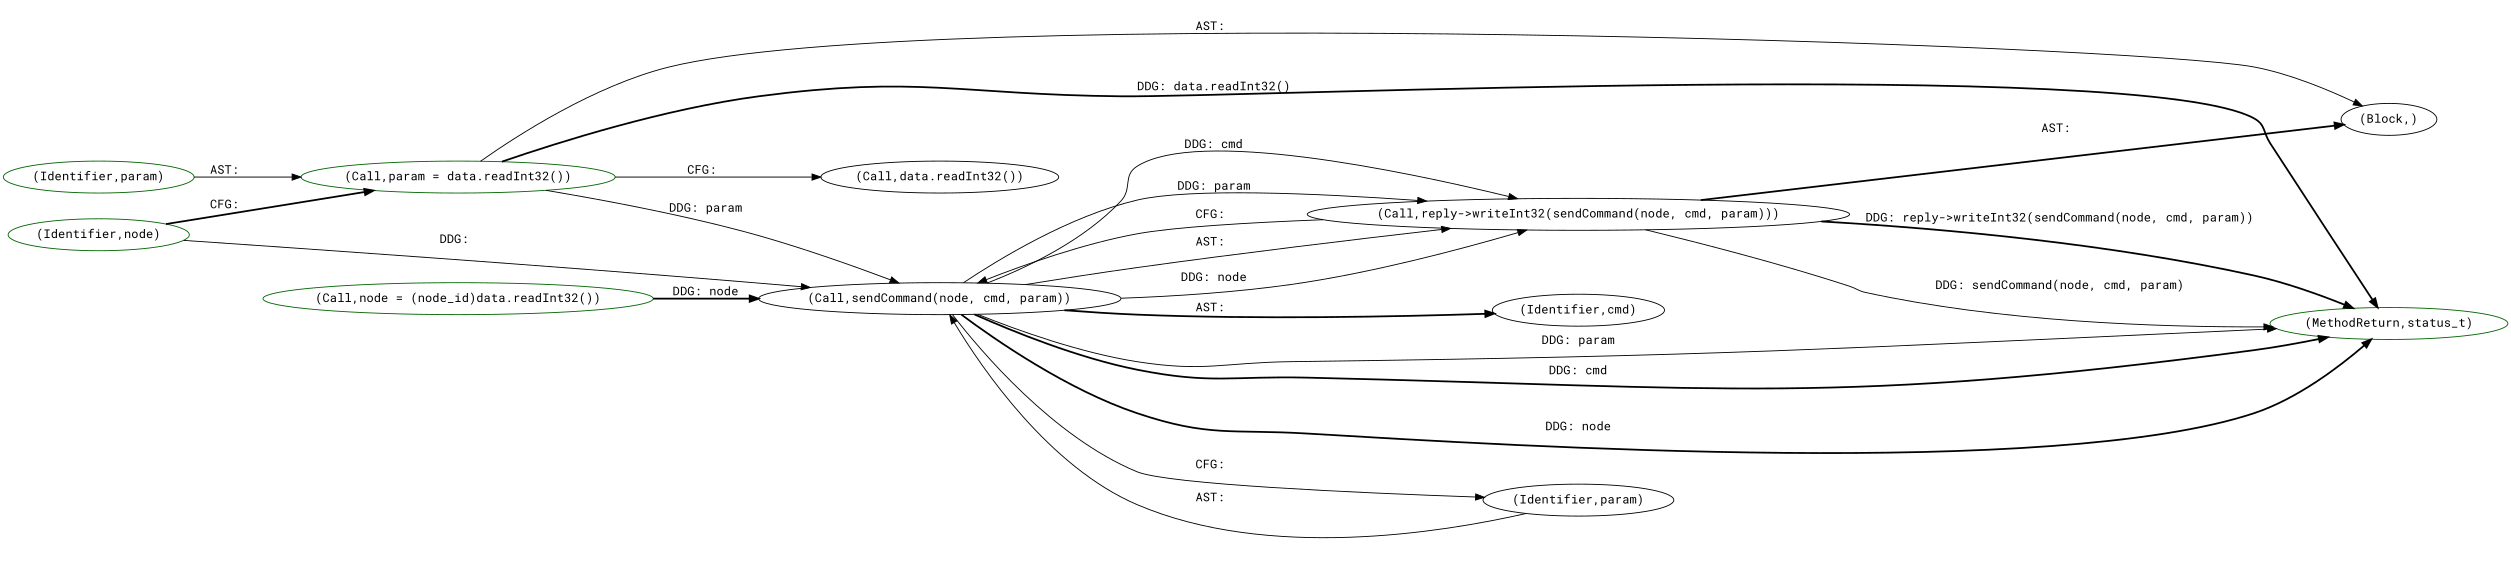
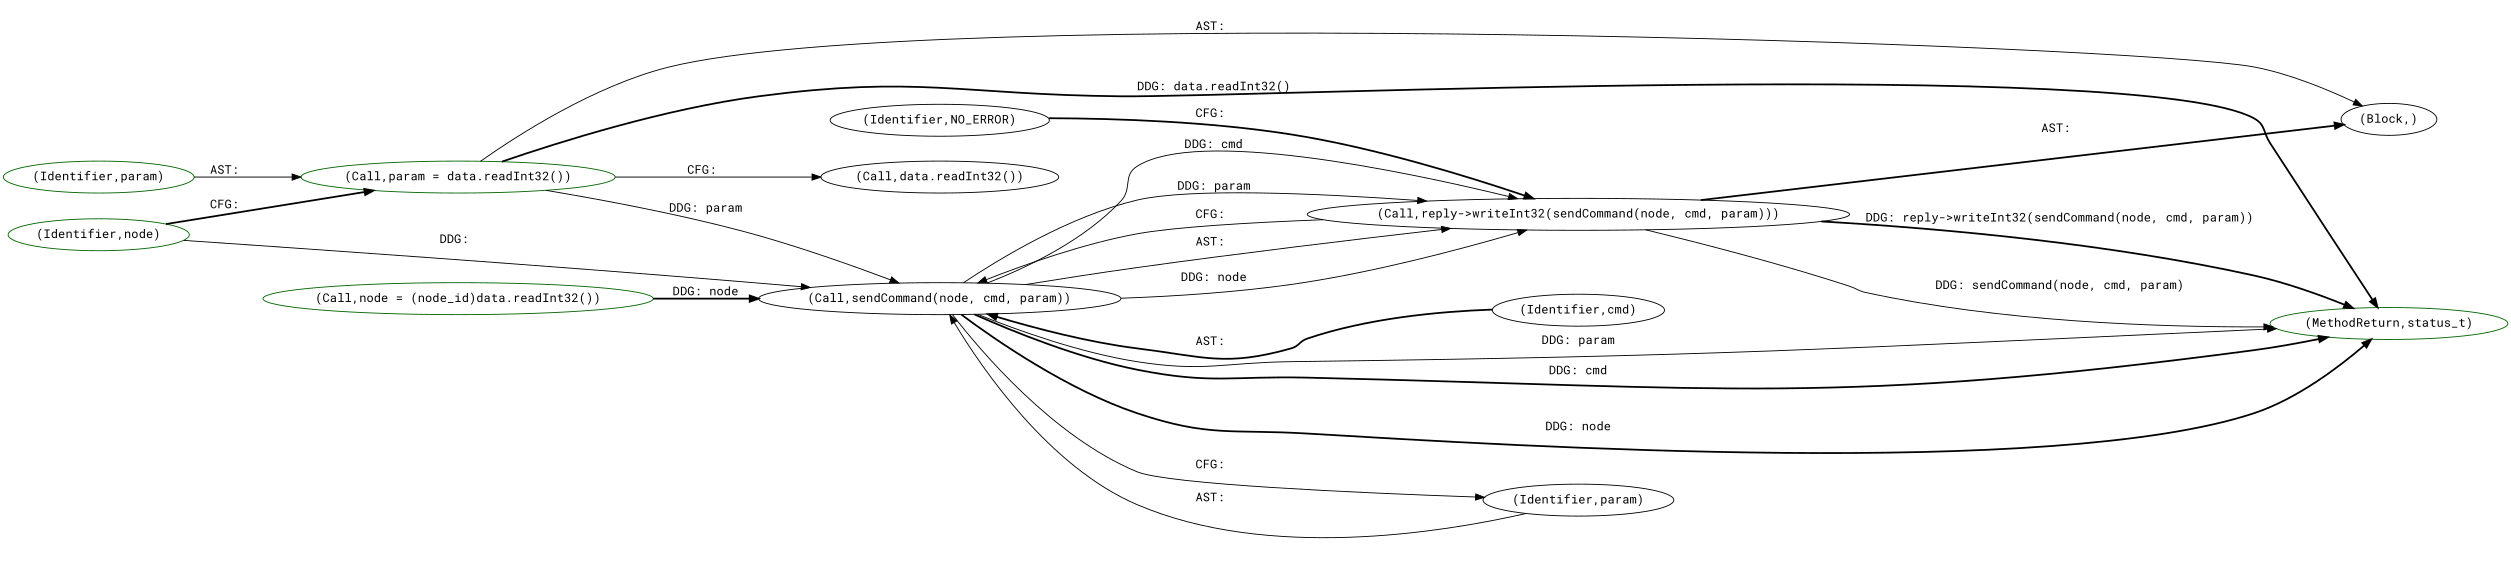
node "(Identifier,NO_ERROR)": added
edge "(Call,sendCommand(node, cmd, param))" -> "(Identifier,cmd)": reversed
